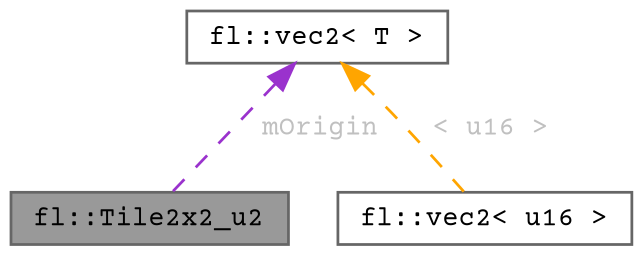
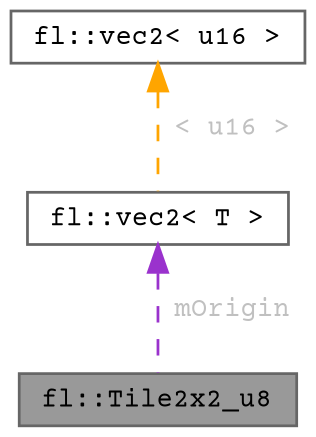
edge "fl::vec2< u16 >" -> "fl::vec2< T >": reversed
node "fl::Tile2x2_u2": label "fl::Tile2x2_u2" -> "fl::Tile2x2_u8"
